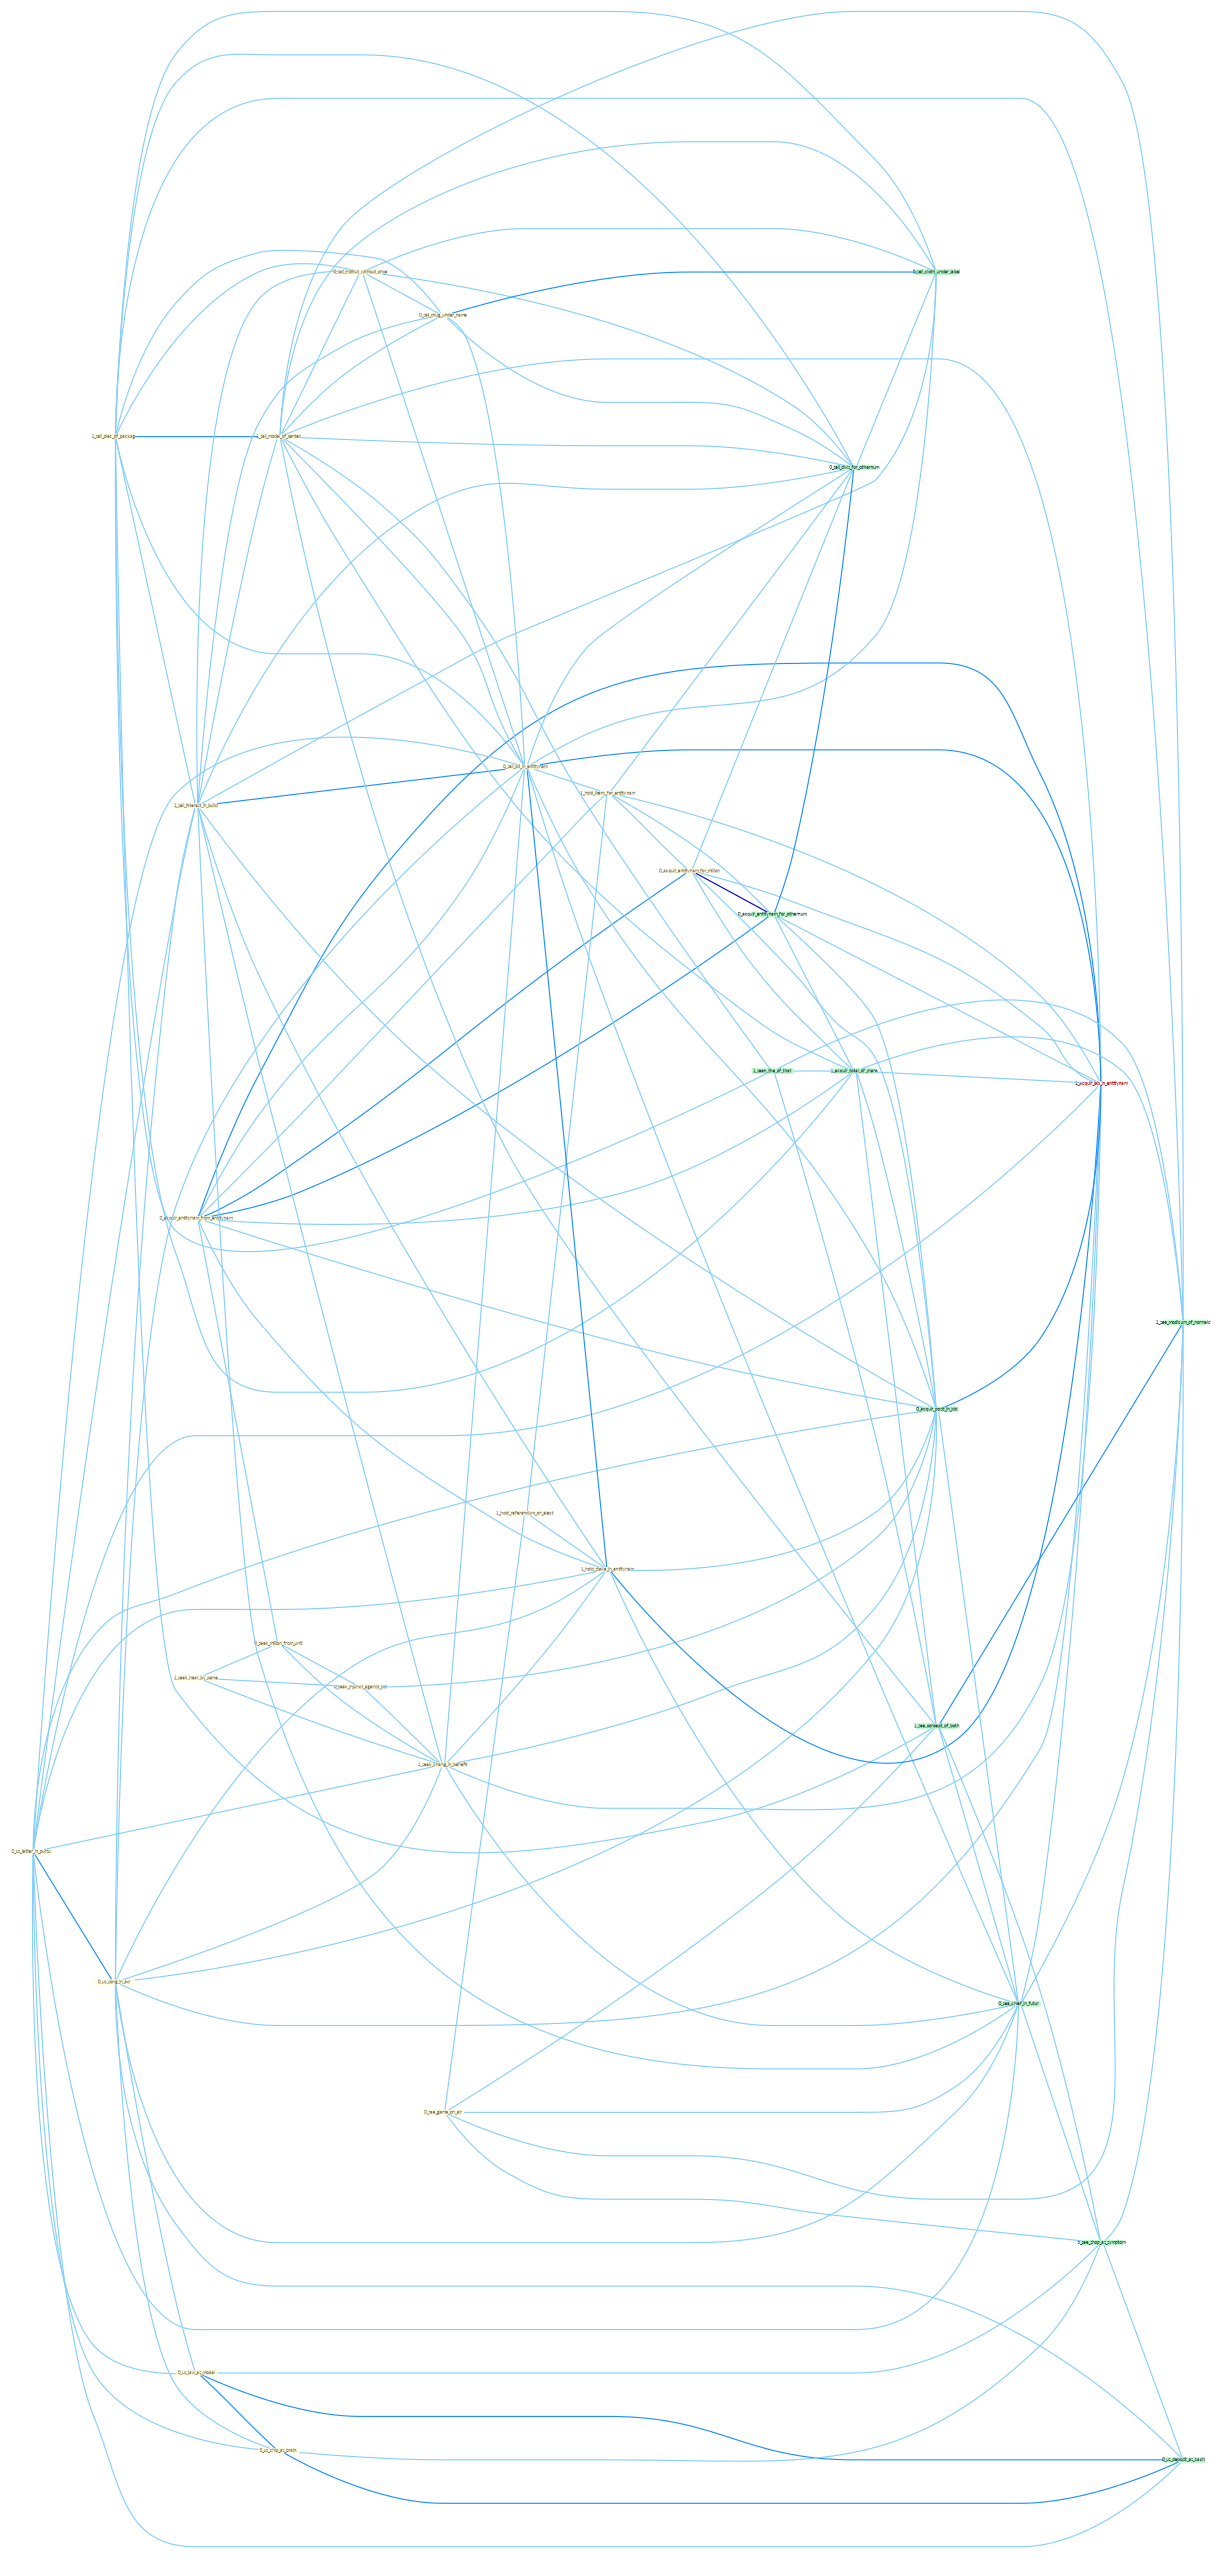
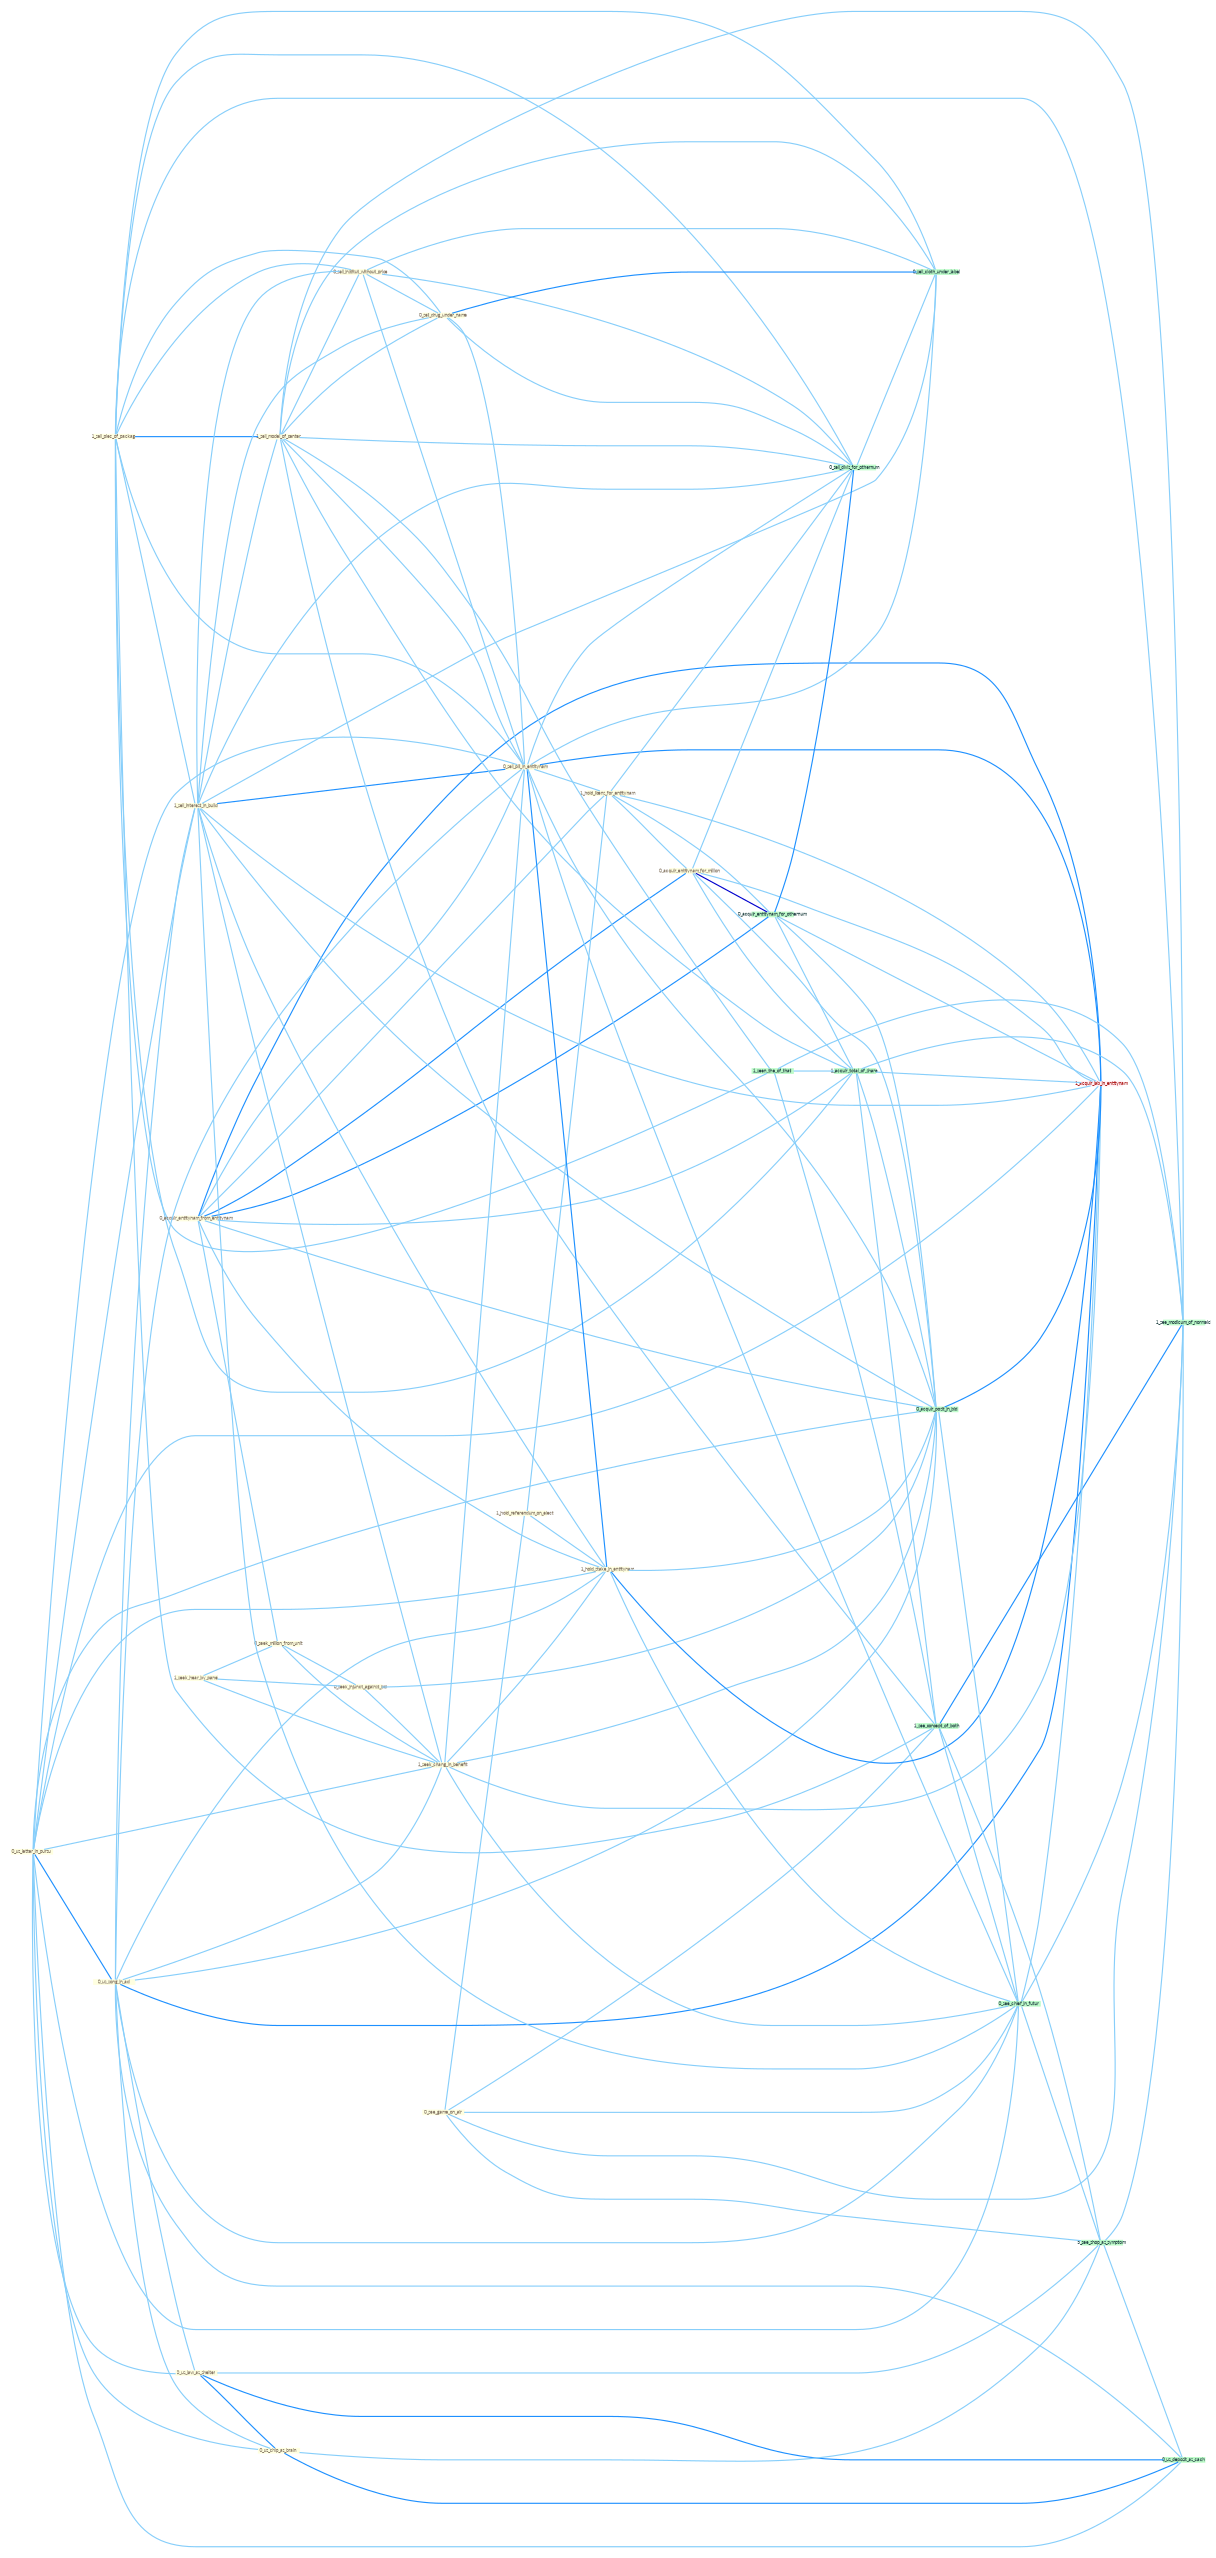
edge "1_sell_model_of_center" -- "1_acquir_lab_in_entitynam": now "1_sell_interest_in_build" -- "1_acquir_lab_in_entitynam"
edge "1_acquir_lab_in_entitynam" -- "0_us_song_in_ad": color #87cefa -> #1e90ff
node "0_us_law_as_model": label "0_us_law_as_model" -> "0_us_law_as_shelter"
